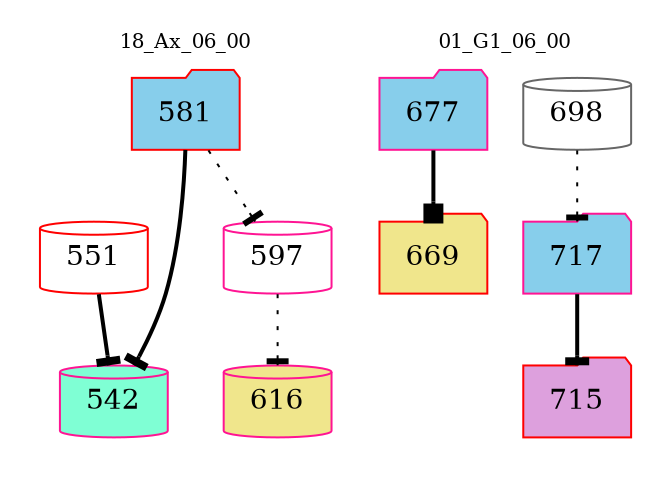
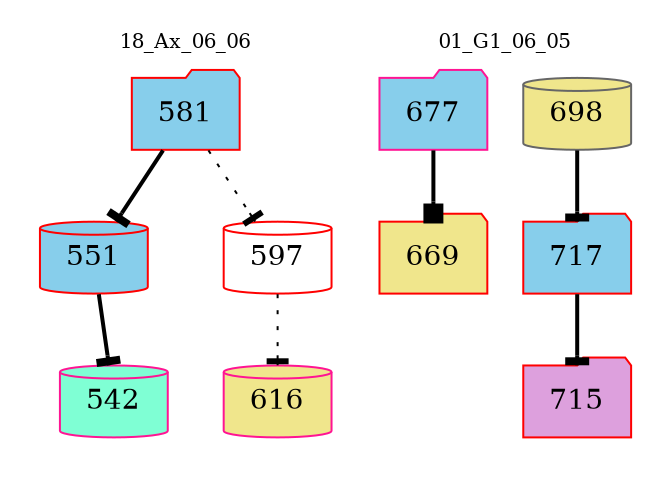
cluster "18_Ax_06_00": label "18_Ax_06_00" -> "18_Ax_06_06"
cluster "01_G1_06_00": label "01_G1_06_00" -> "01_G1_06_05"
node "698": fillcolor white -> khaki
edge "698" -> "717": style dotted -> bold
edge "581" -> "542": now "581" -> "551"
node "551": fillcolor white -> skyblue
node "597": color deeppink -> red
node "717": color deeppink -> red
